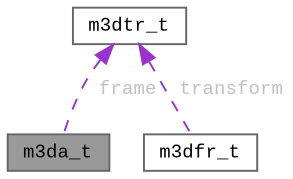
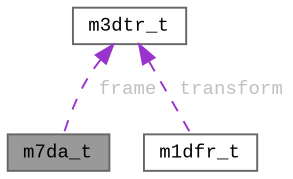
node "m3da_t": label "m3da_t" -> "m7da_t"
node "m3dfr_t": label "m3dfr_t" -> "m1dfr_t"
